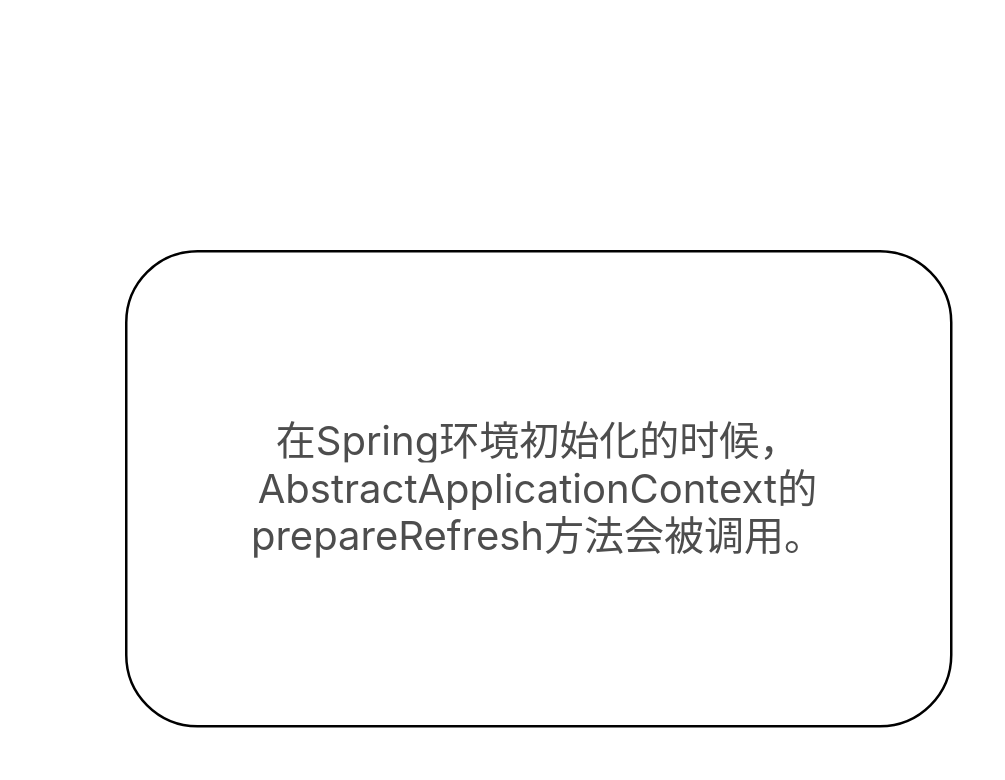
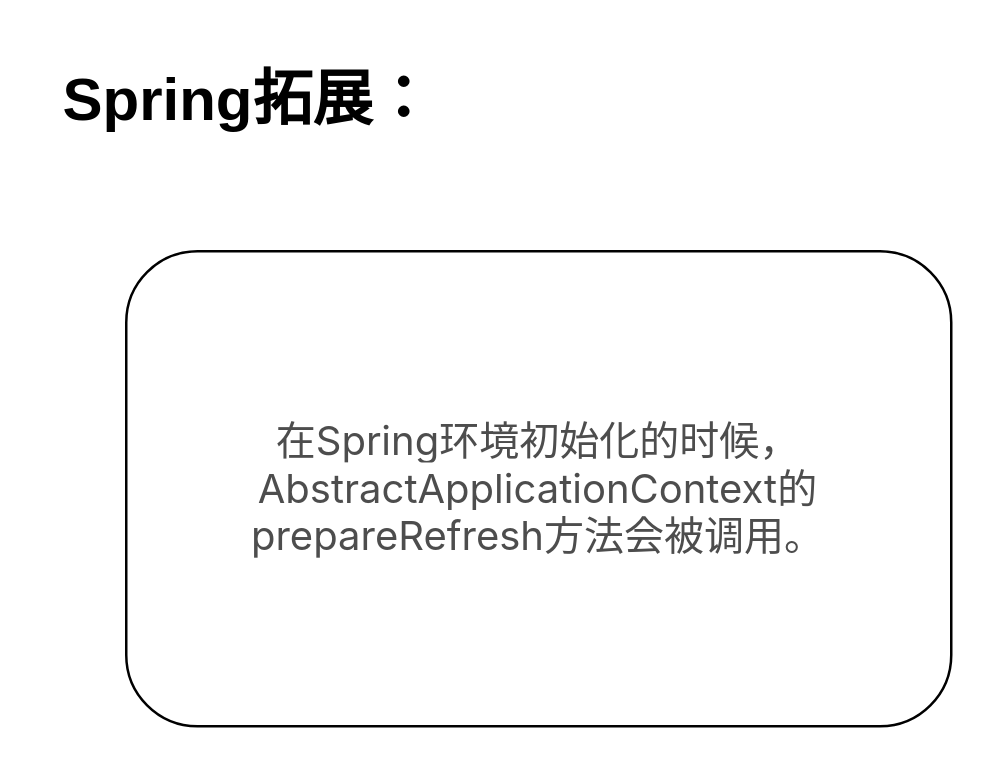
node "Spring拓展：": added
